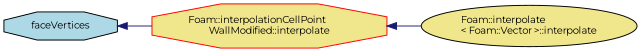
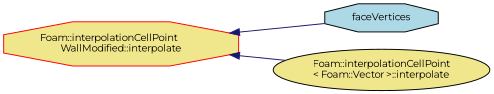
edge "Foam::interpolationCellPoint WallModified::interpolate" -> "faceVertices": reversed
node "Foam::interpolate < Foam::Vector >::interpolate": label "Foam::interpolate < Foam::Vector >::interpolate" -> "Foam::interpolationCellPoint < Foam::Vector >::interpolate"
